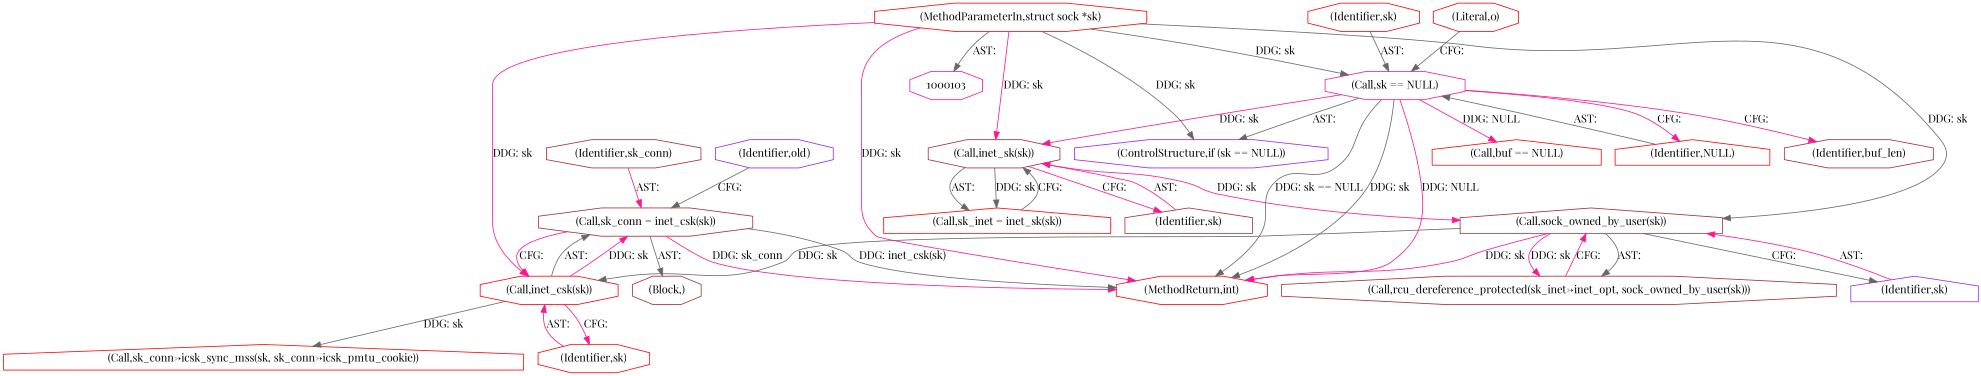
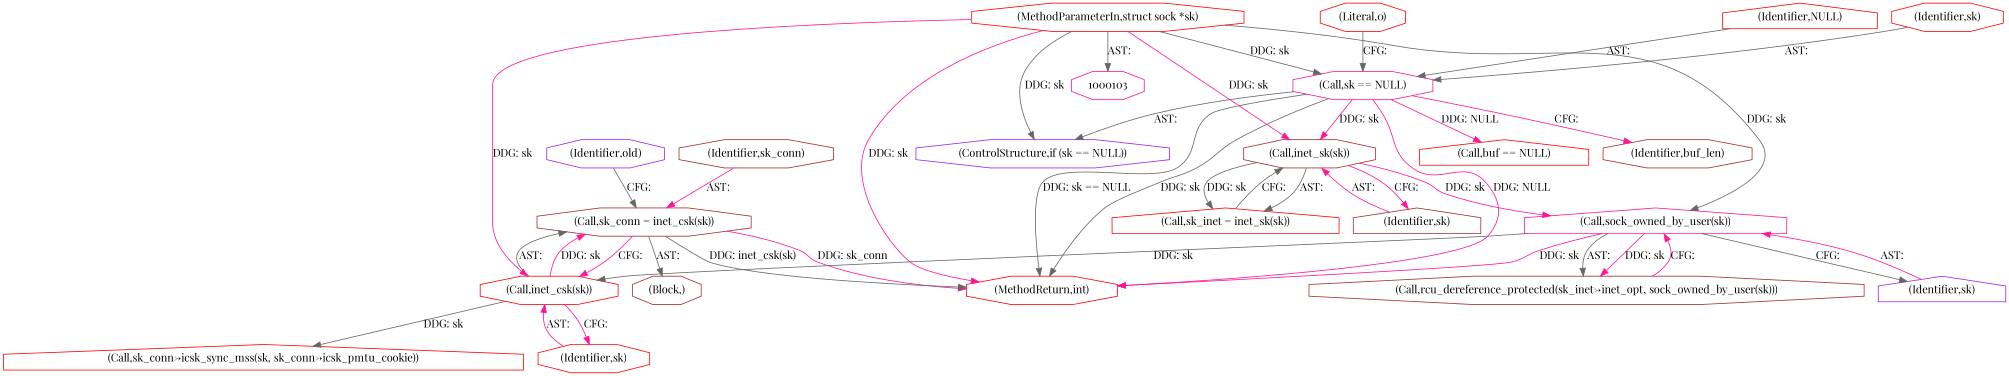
edge "(Call,sk == NULL)" -> "(Identifier,NULL)": removed, label "CFG:"
node "(Call,sock_owned_by_user(sk))": color brown -> deeppink
